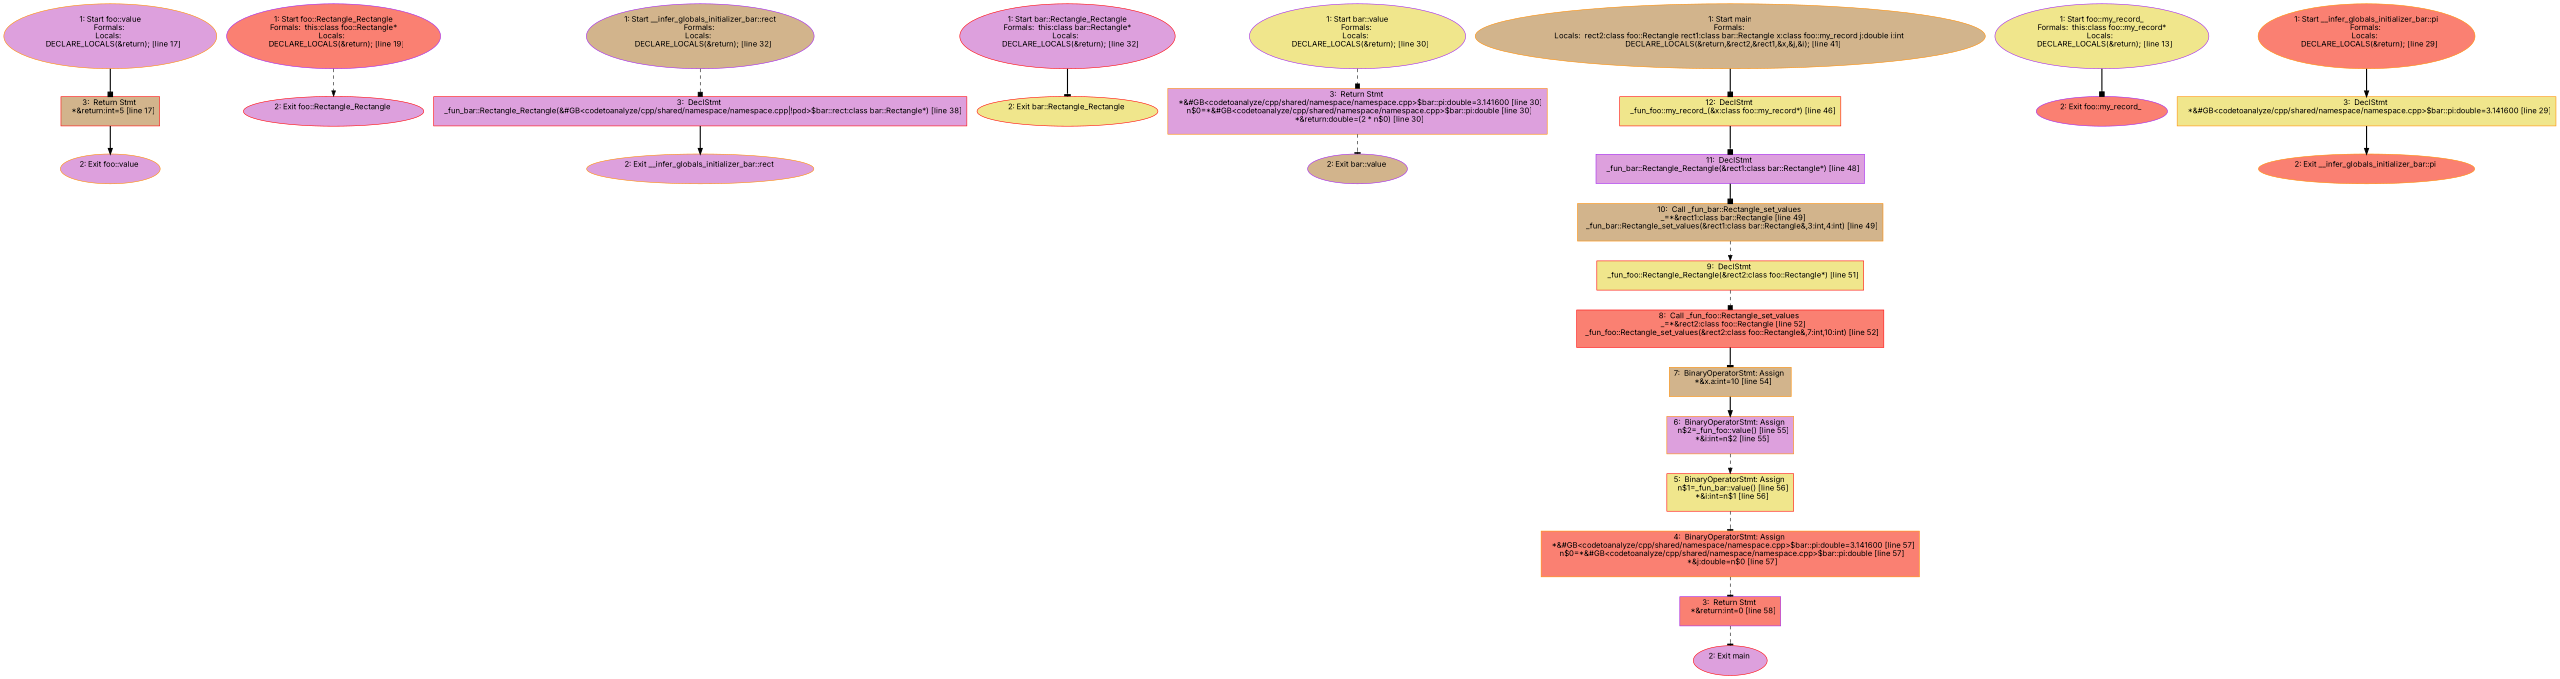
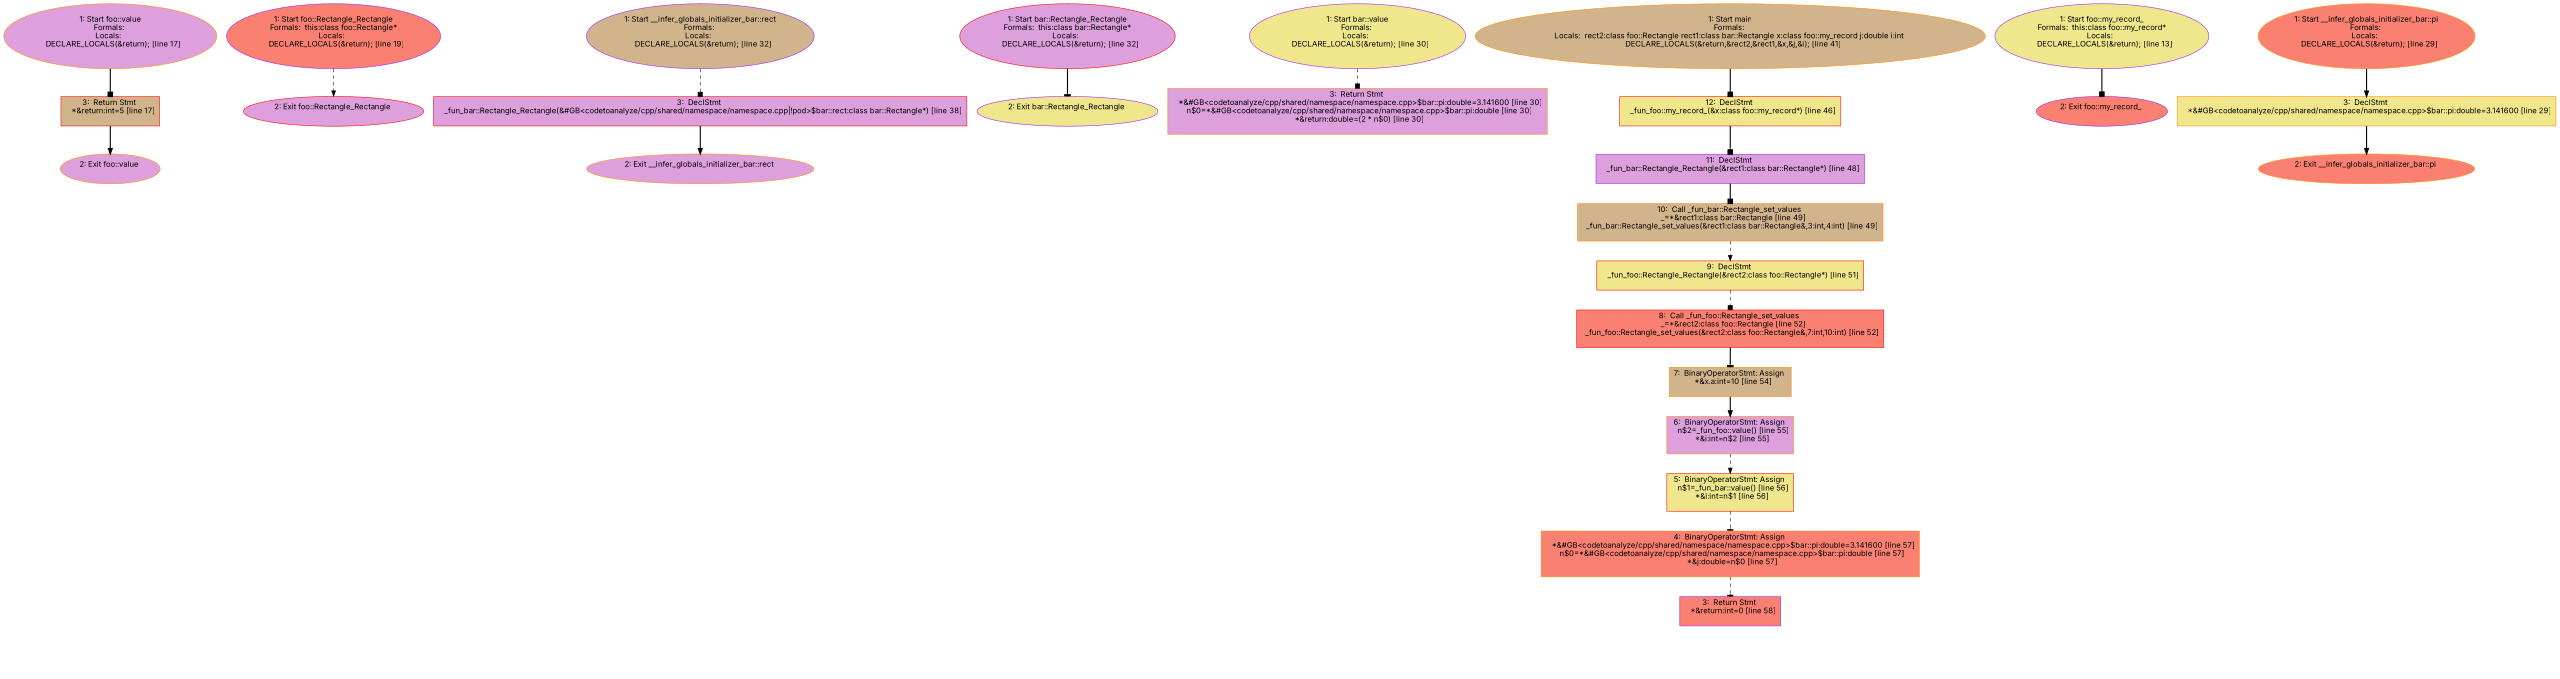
node "2: Exit bar::Rectangle_Rectangle": color red -> purple
node "2: Exit bar::value": removed
node "2: Exit main": removed
